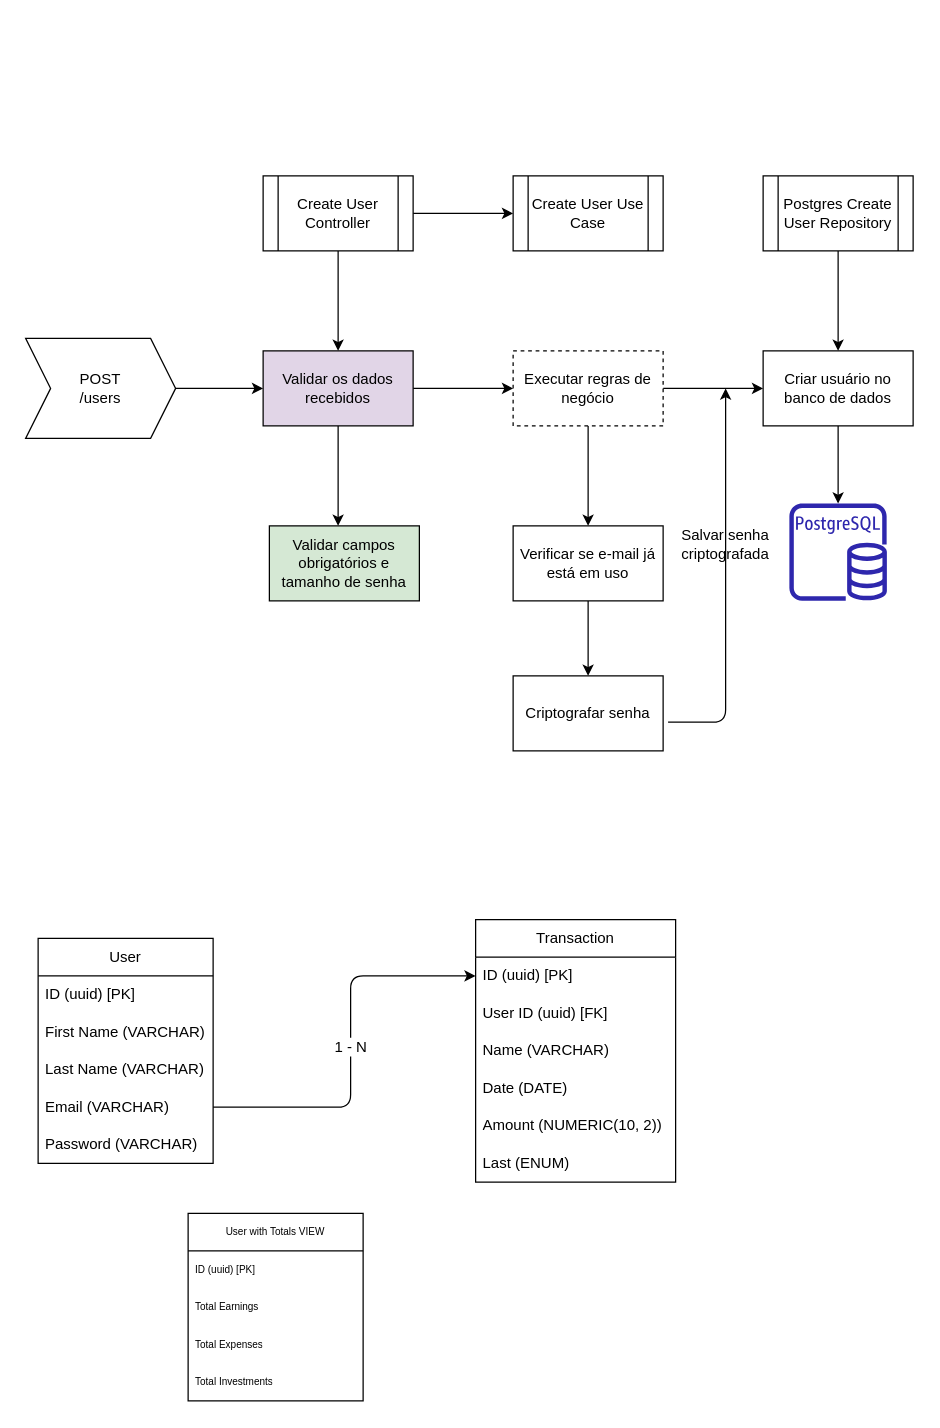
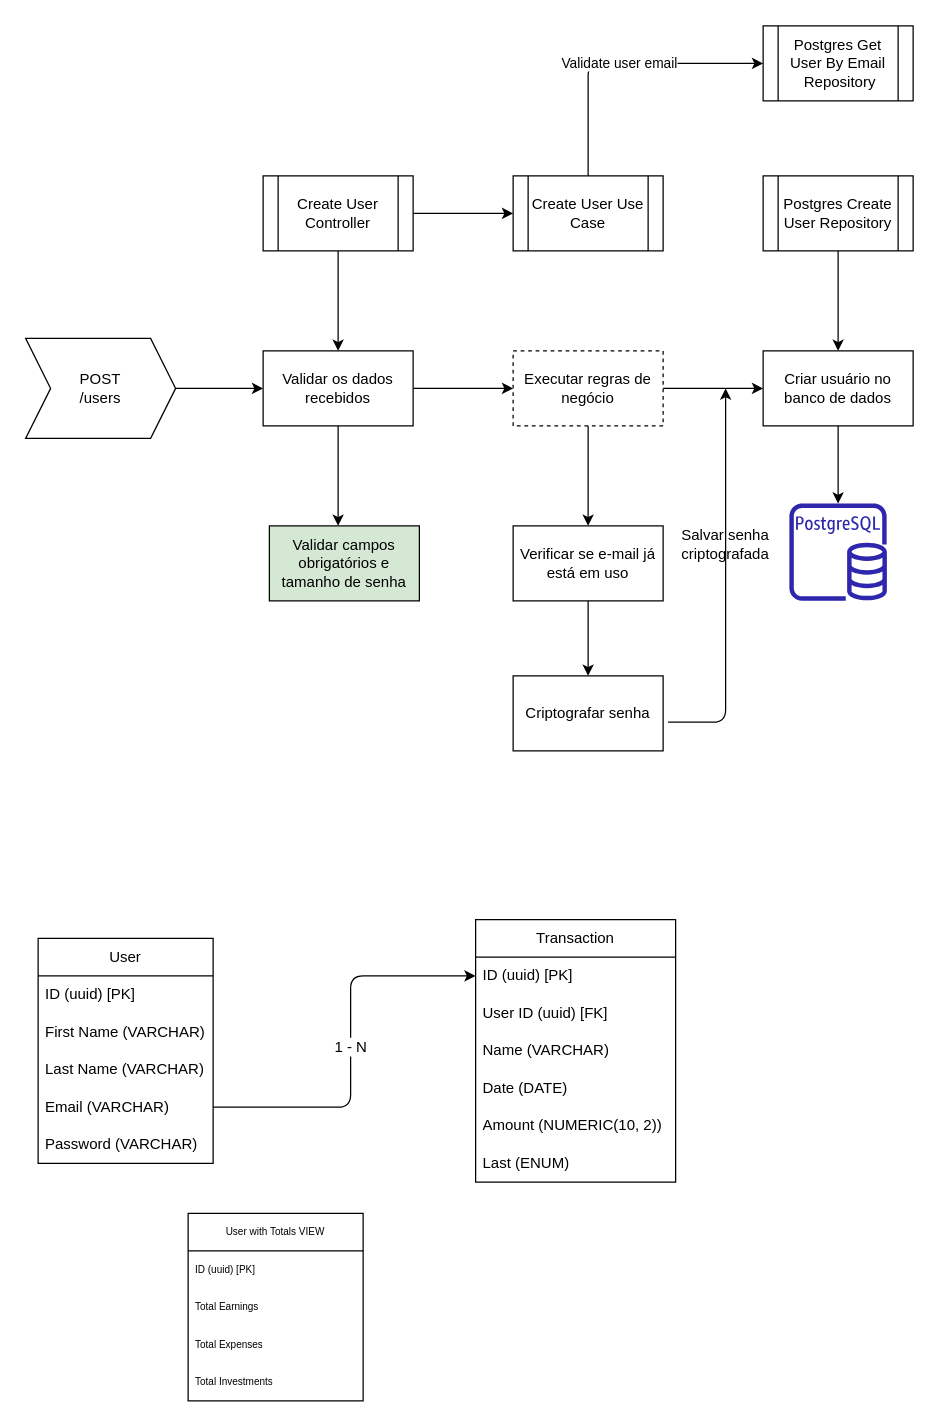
edge "Create User Use Case" -> "Postgres Get User By Email Repository": added, label "Validate user email"
node "Postgres Get User By Email Repository": added
node "Validar os dados recebidos": fillcolor #e1d5e7 -> #ffffff
